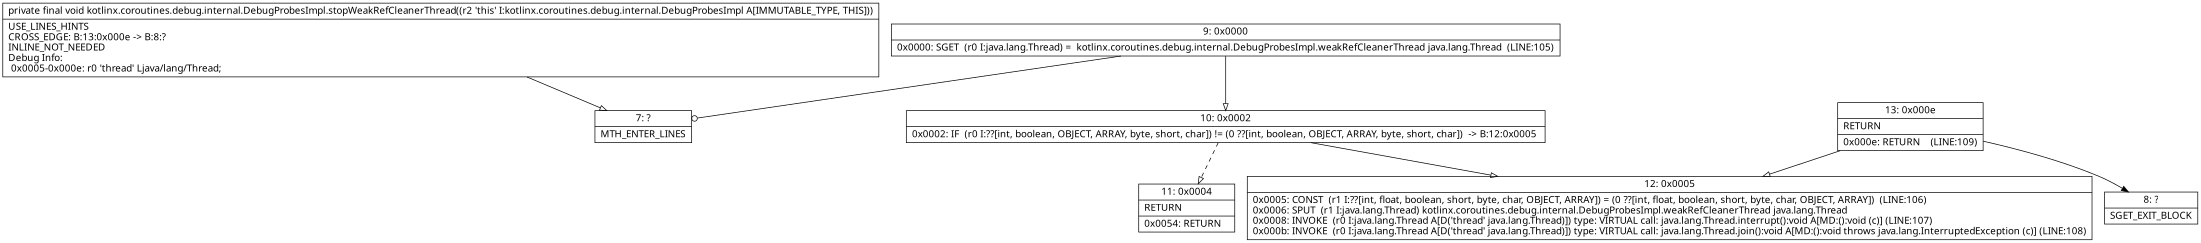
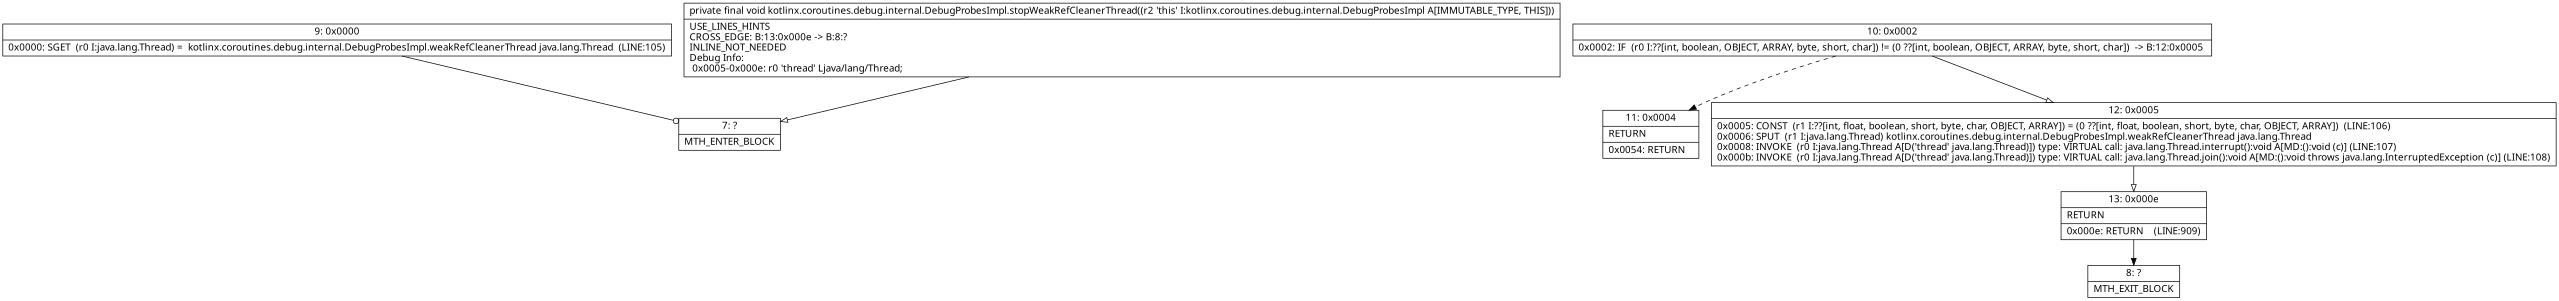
edge "9: 0x0000" -> "10: 0x0002": removed
node "7: ?": text "MTH_ENTER_LINES" -> "MTH_ENTER_BLOCK"
node "13: 0x000e": text "0x000e: RETURN    (LINE:109)" -> "0x000e: RETURN    (LINE:909)"
edge "10: 0x0002" -> "11: 0x0004": arrowhead onormal -> normal
edge "13: 0x000e" -> "12: 0x0005": reversed
node "8: ?": text "SGET_EXIT_BLOCK" -> "MTH_EXIT_BLOCK"
